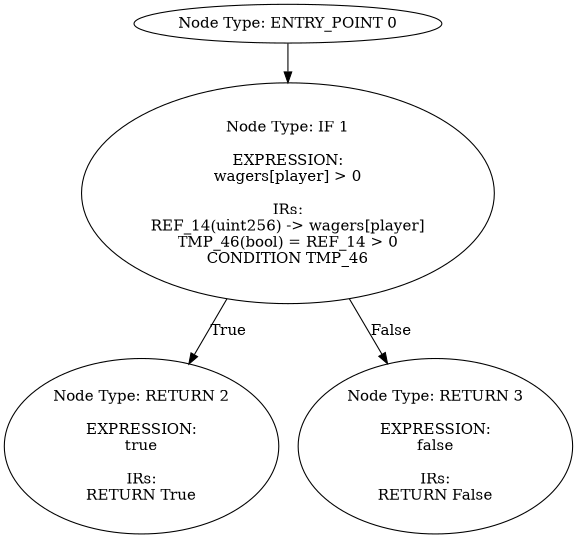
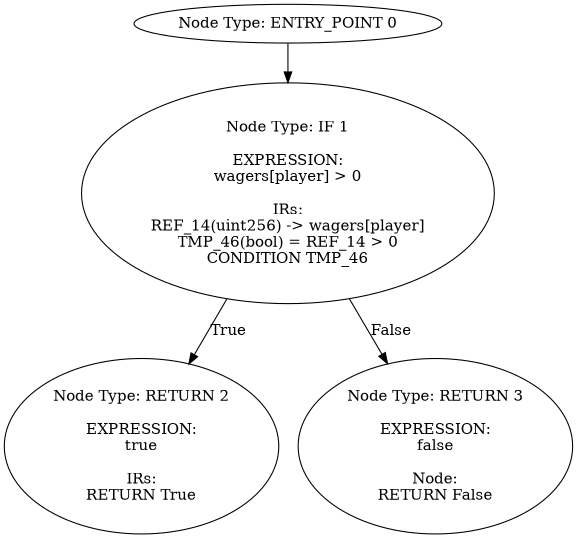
node "Node Type: RETURN 3 EXPRESSION: false IRs: RETURN False": label "Node Type: RETURN 3 EXPRESSION: false IRs: RETURN False" -> "Node Type: RETURN 3 EXPRESSION: false Node: RETURN False"
